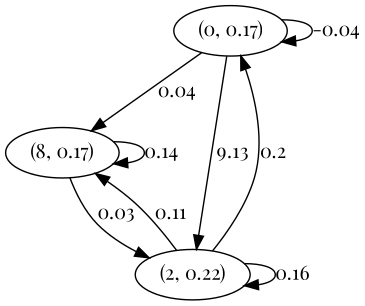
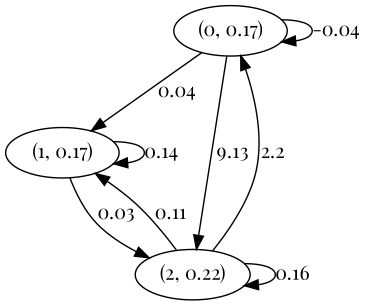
node "(8, 0.17)": label "(8, 0.17)" -> "(1, 0.17)"
edge "(2, 0.22)" -> "(0, 0.17)": label "0.2" -> "2.2"
